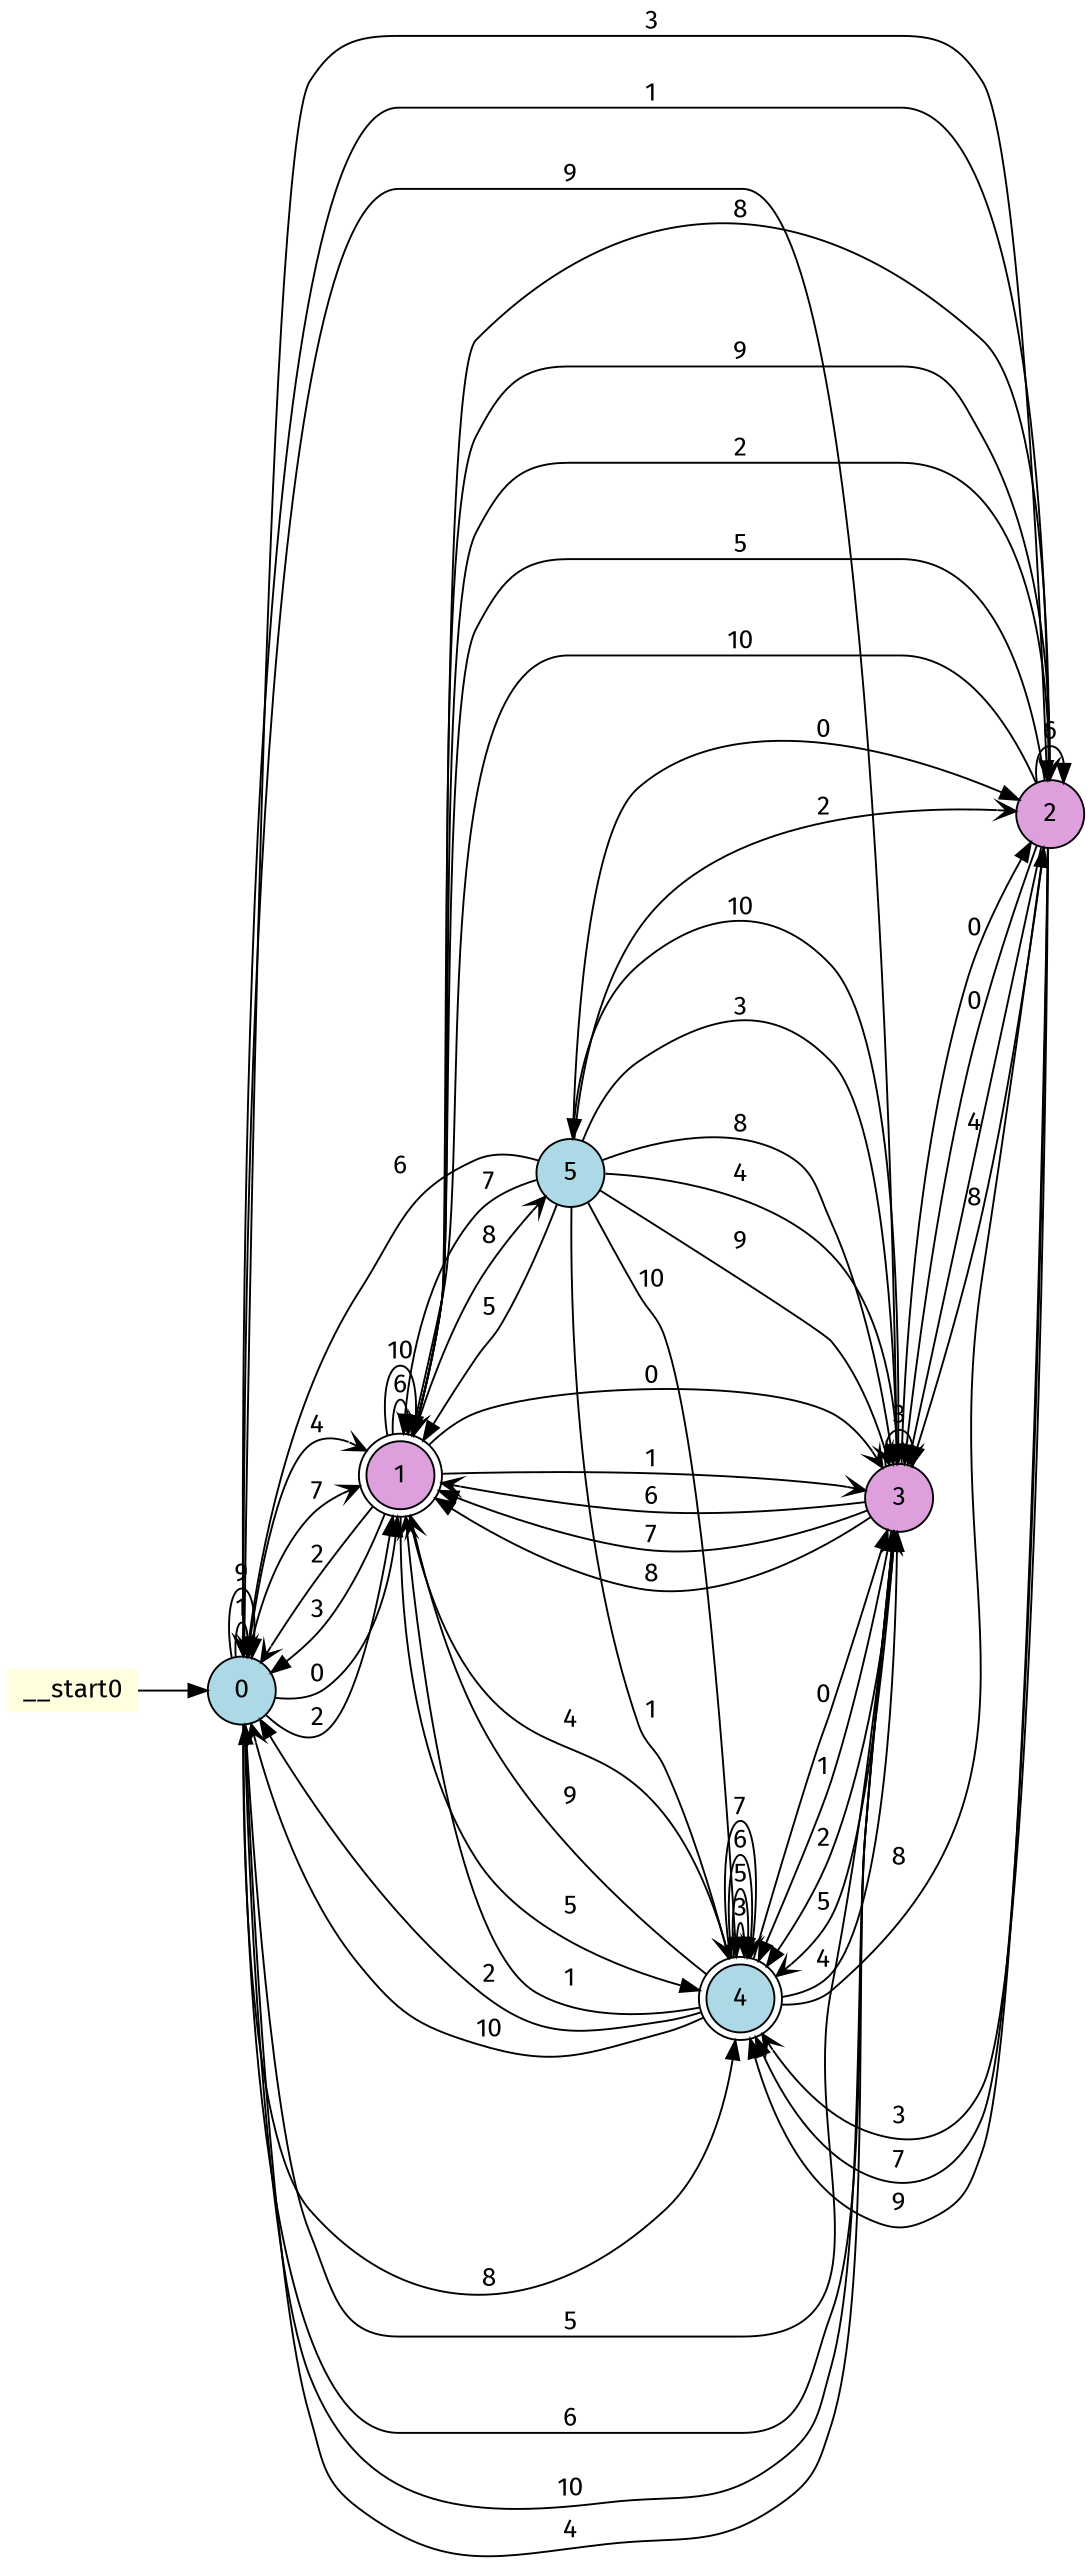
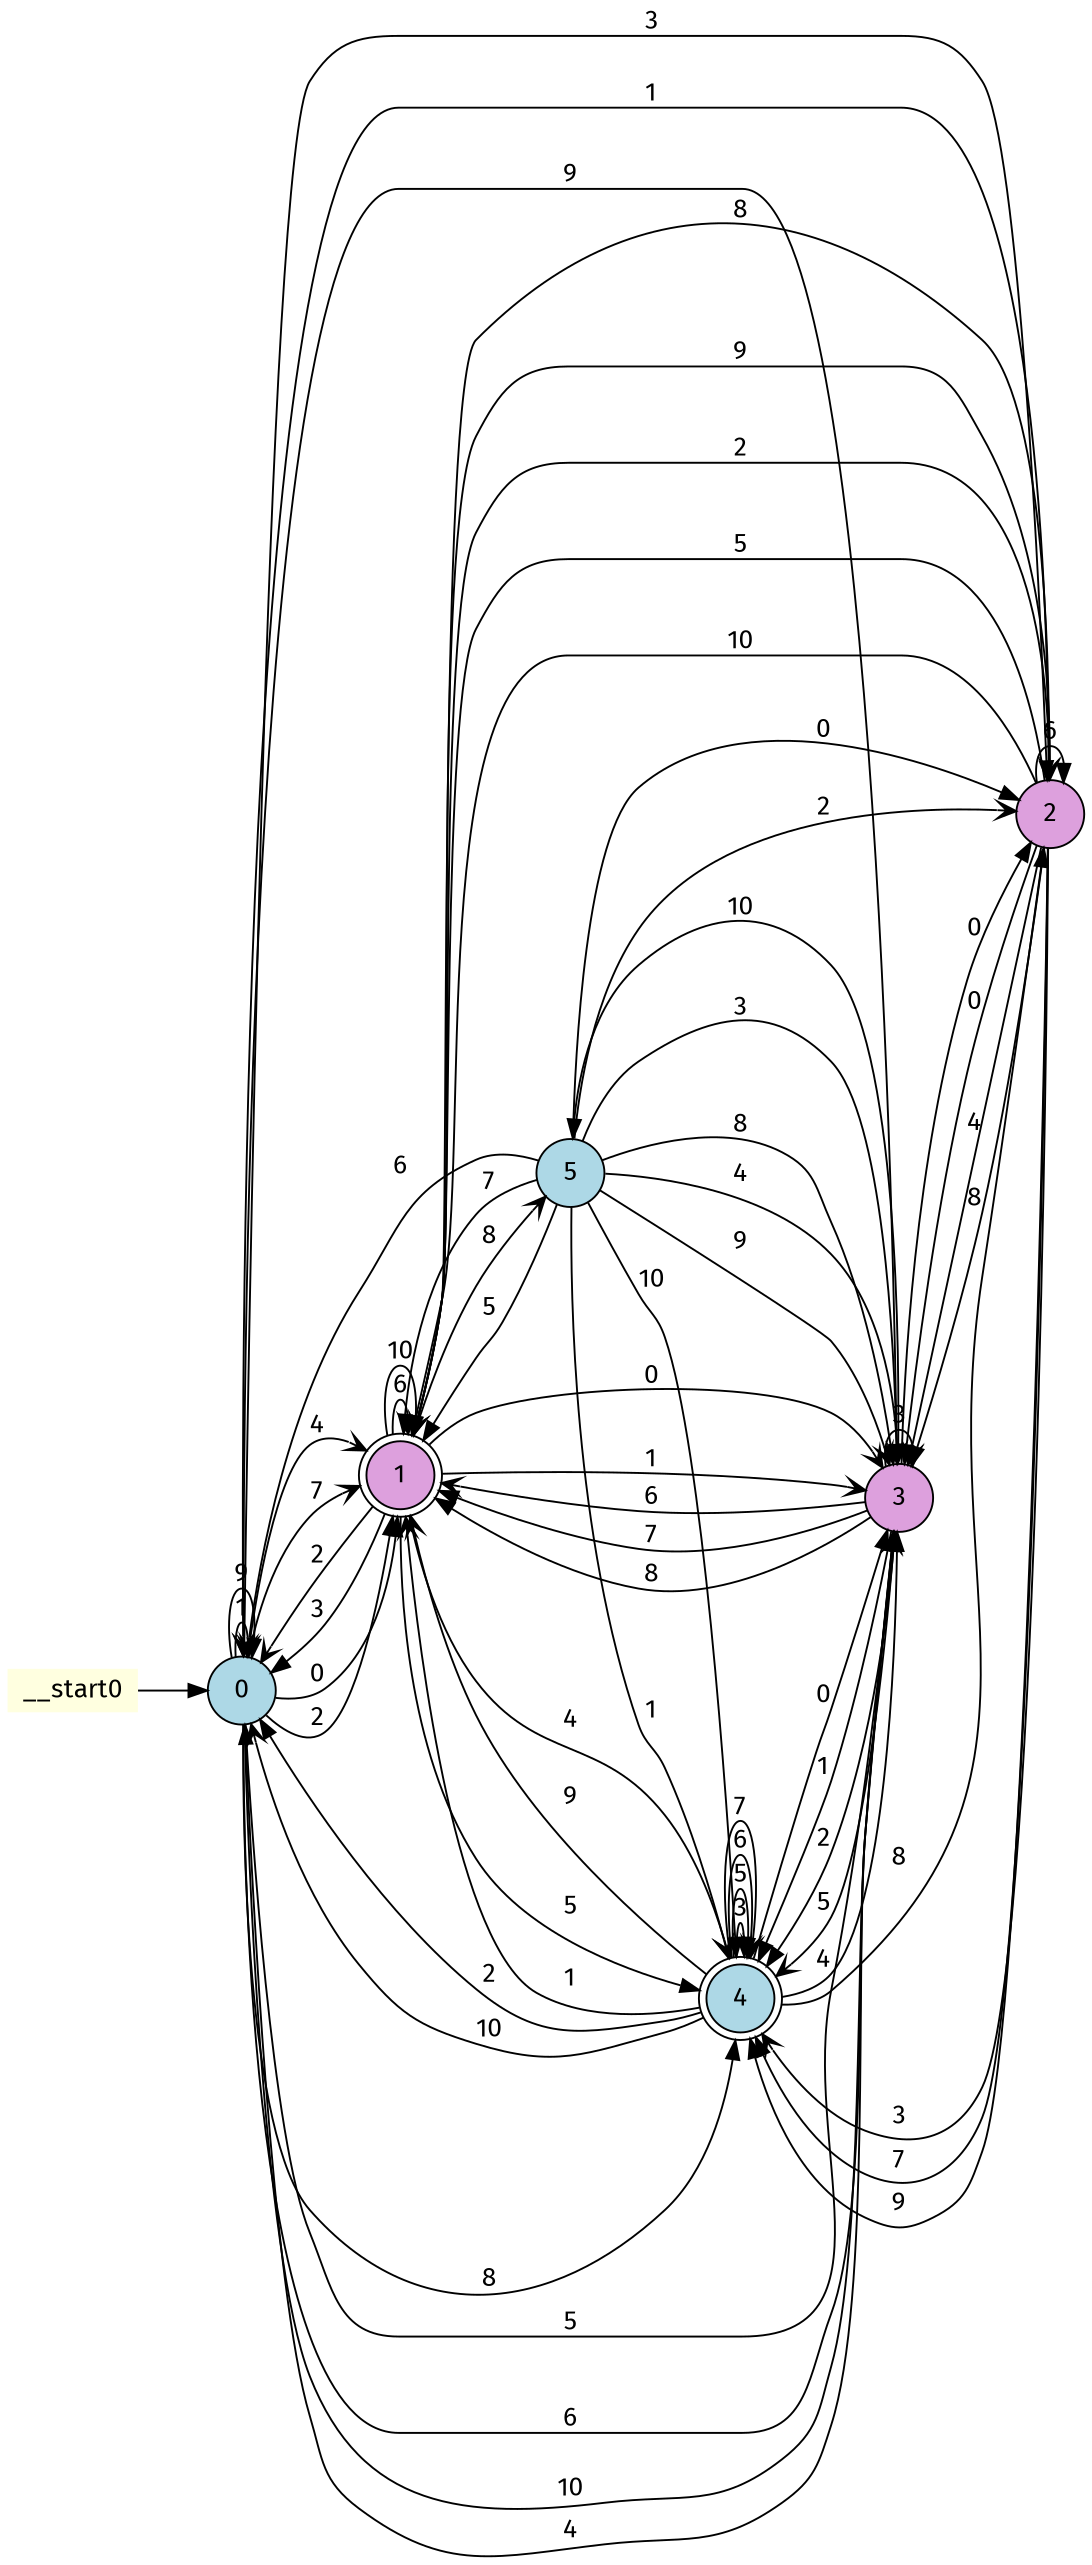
edge "5" -> "0": arrowhead normal -> vee
